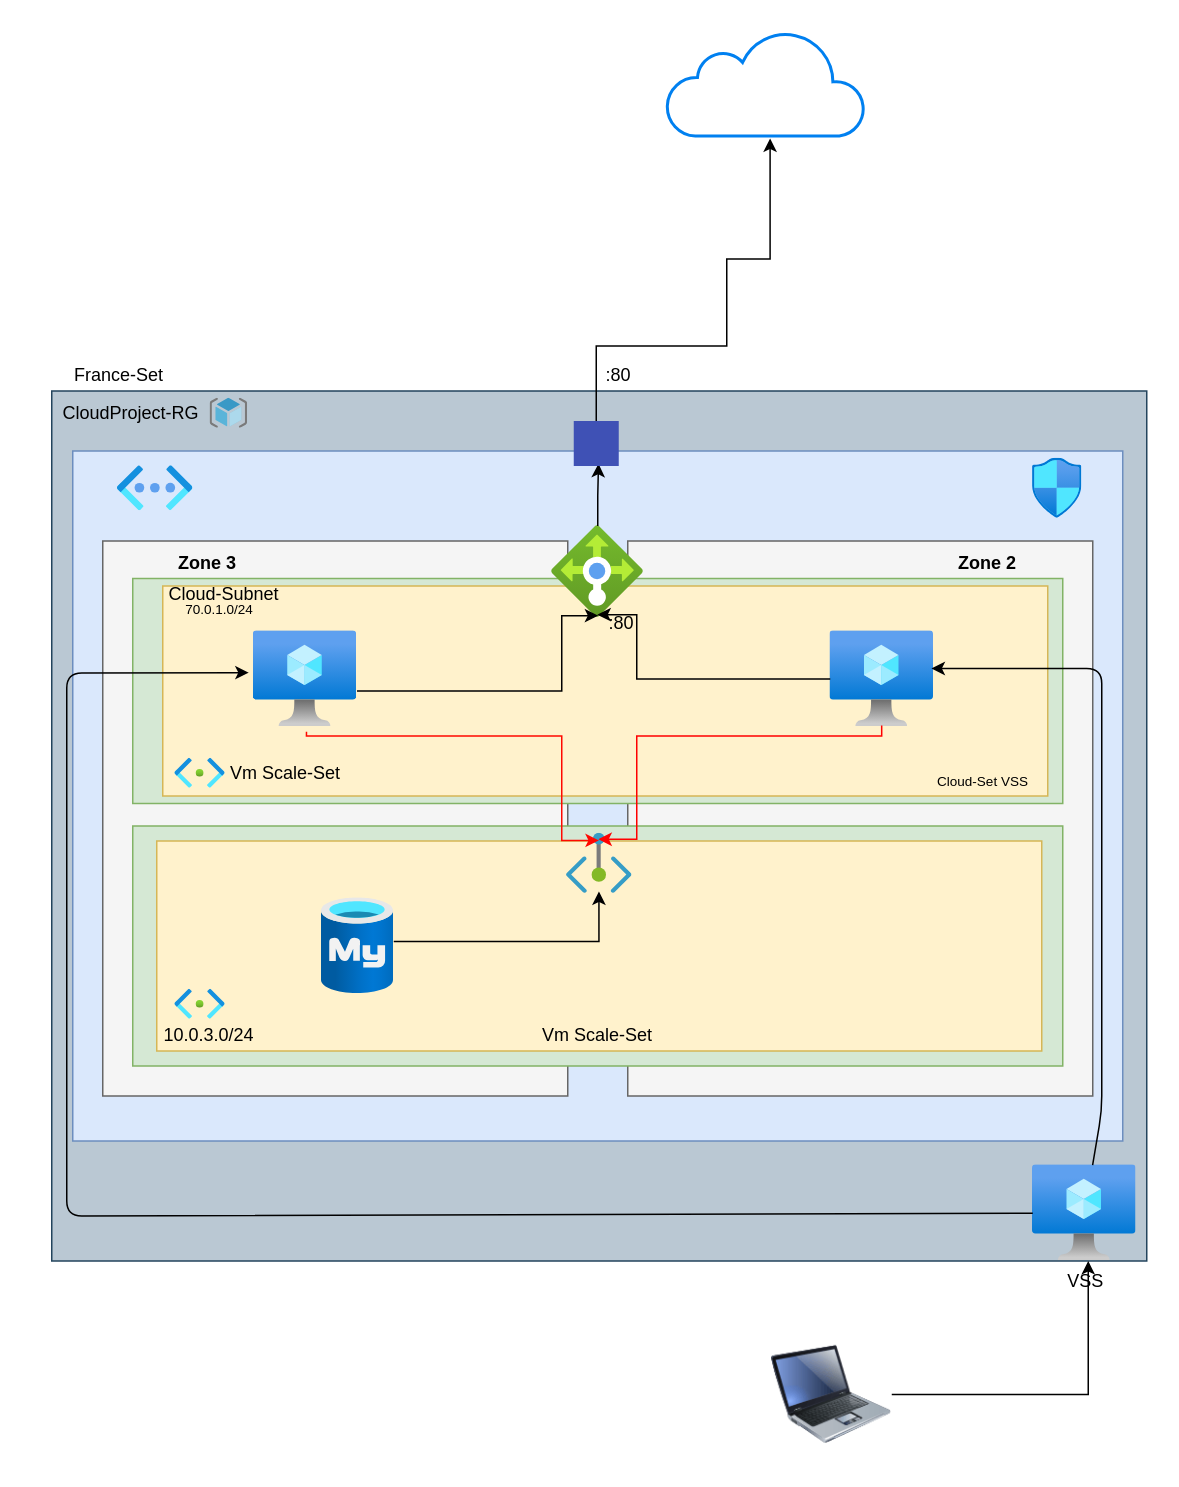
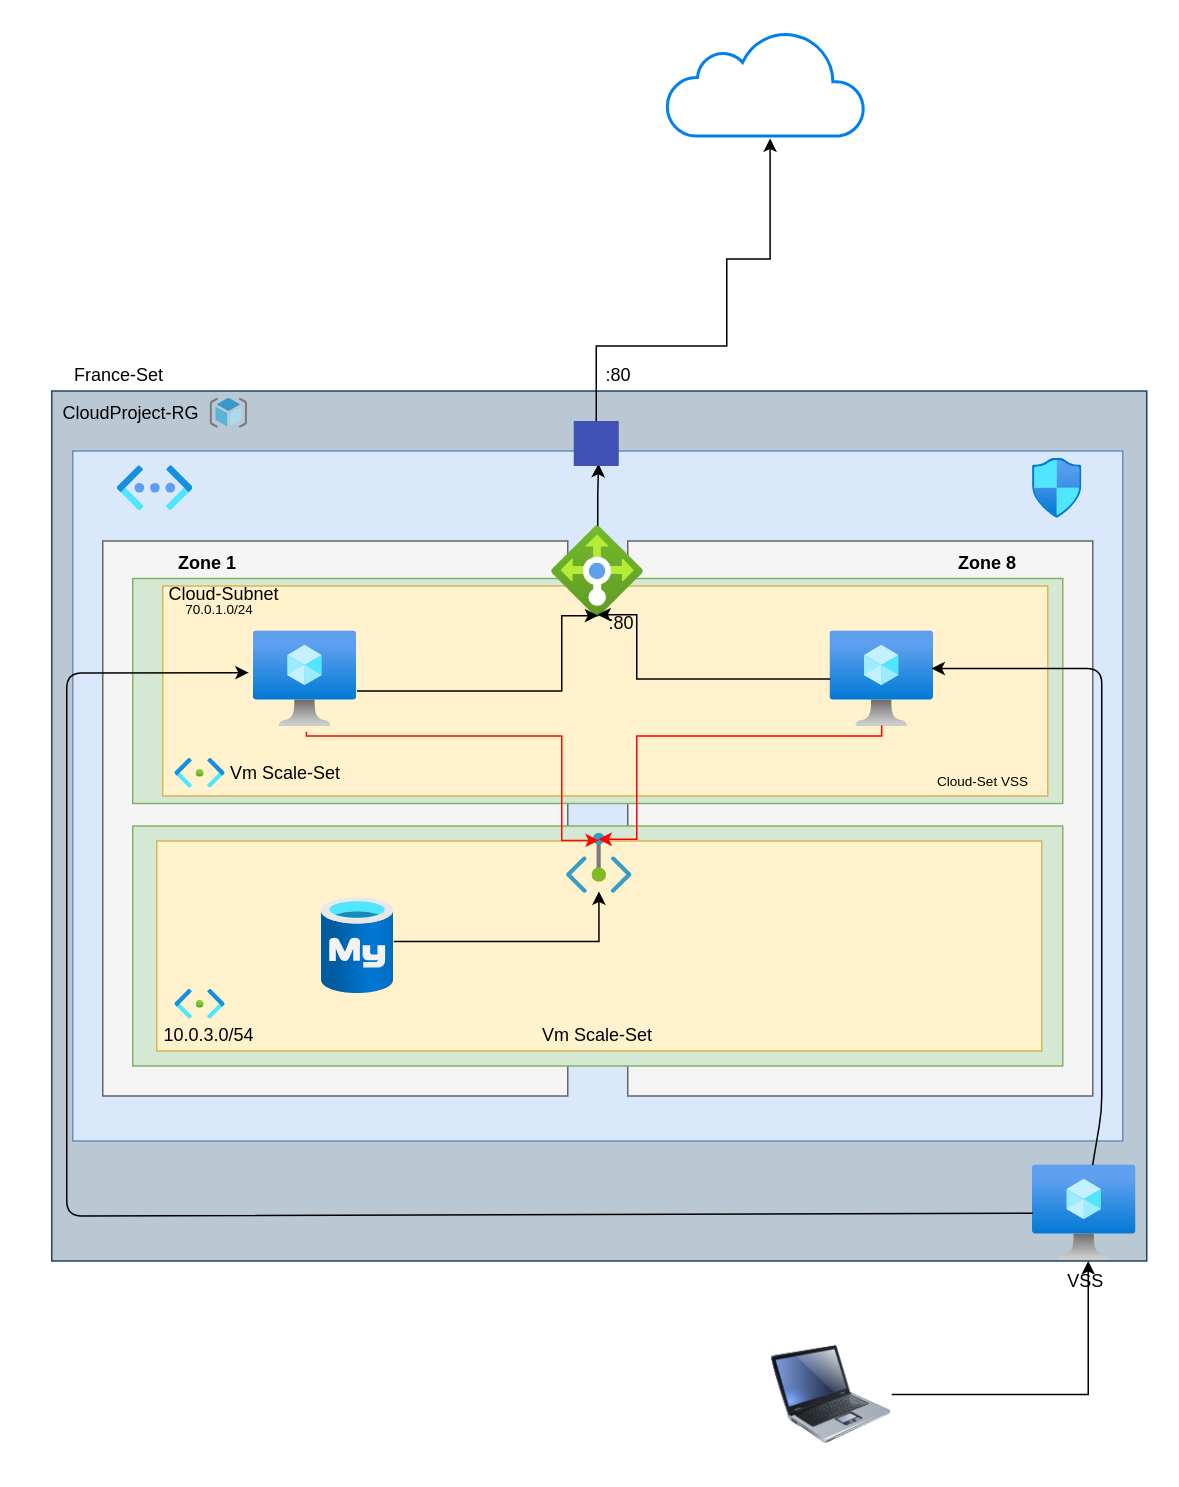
node "Zone 3": label "Zone 3" -> "Zone 1"
node "Zone 2": label "Zone 2" -> "Zone 8"
node "10.0.3.0/24": label "10.0.3.0/24" -> "10.0.3.0/54"
